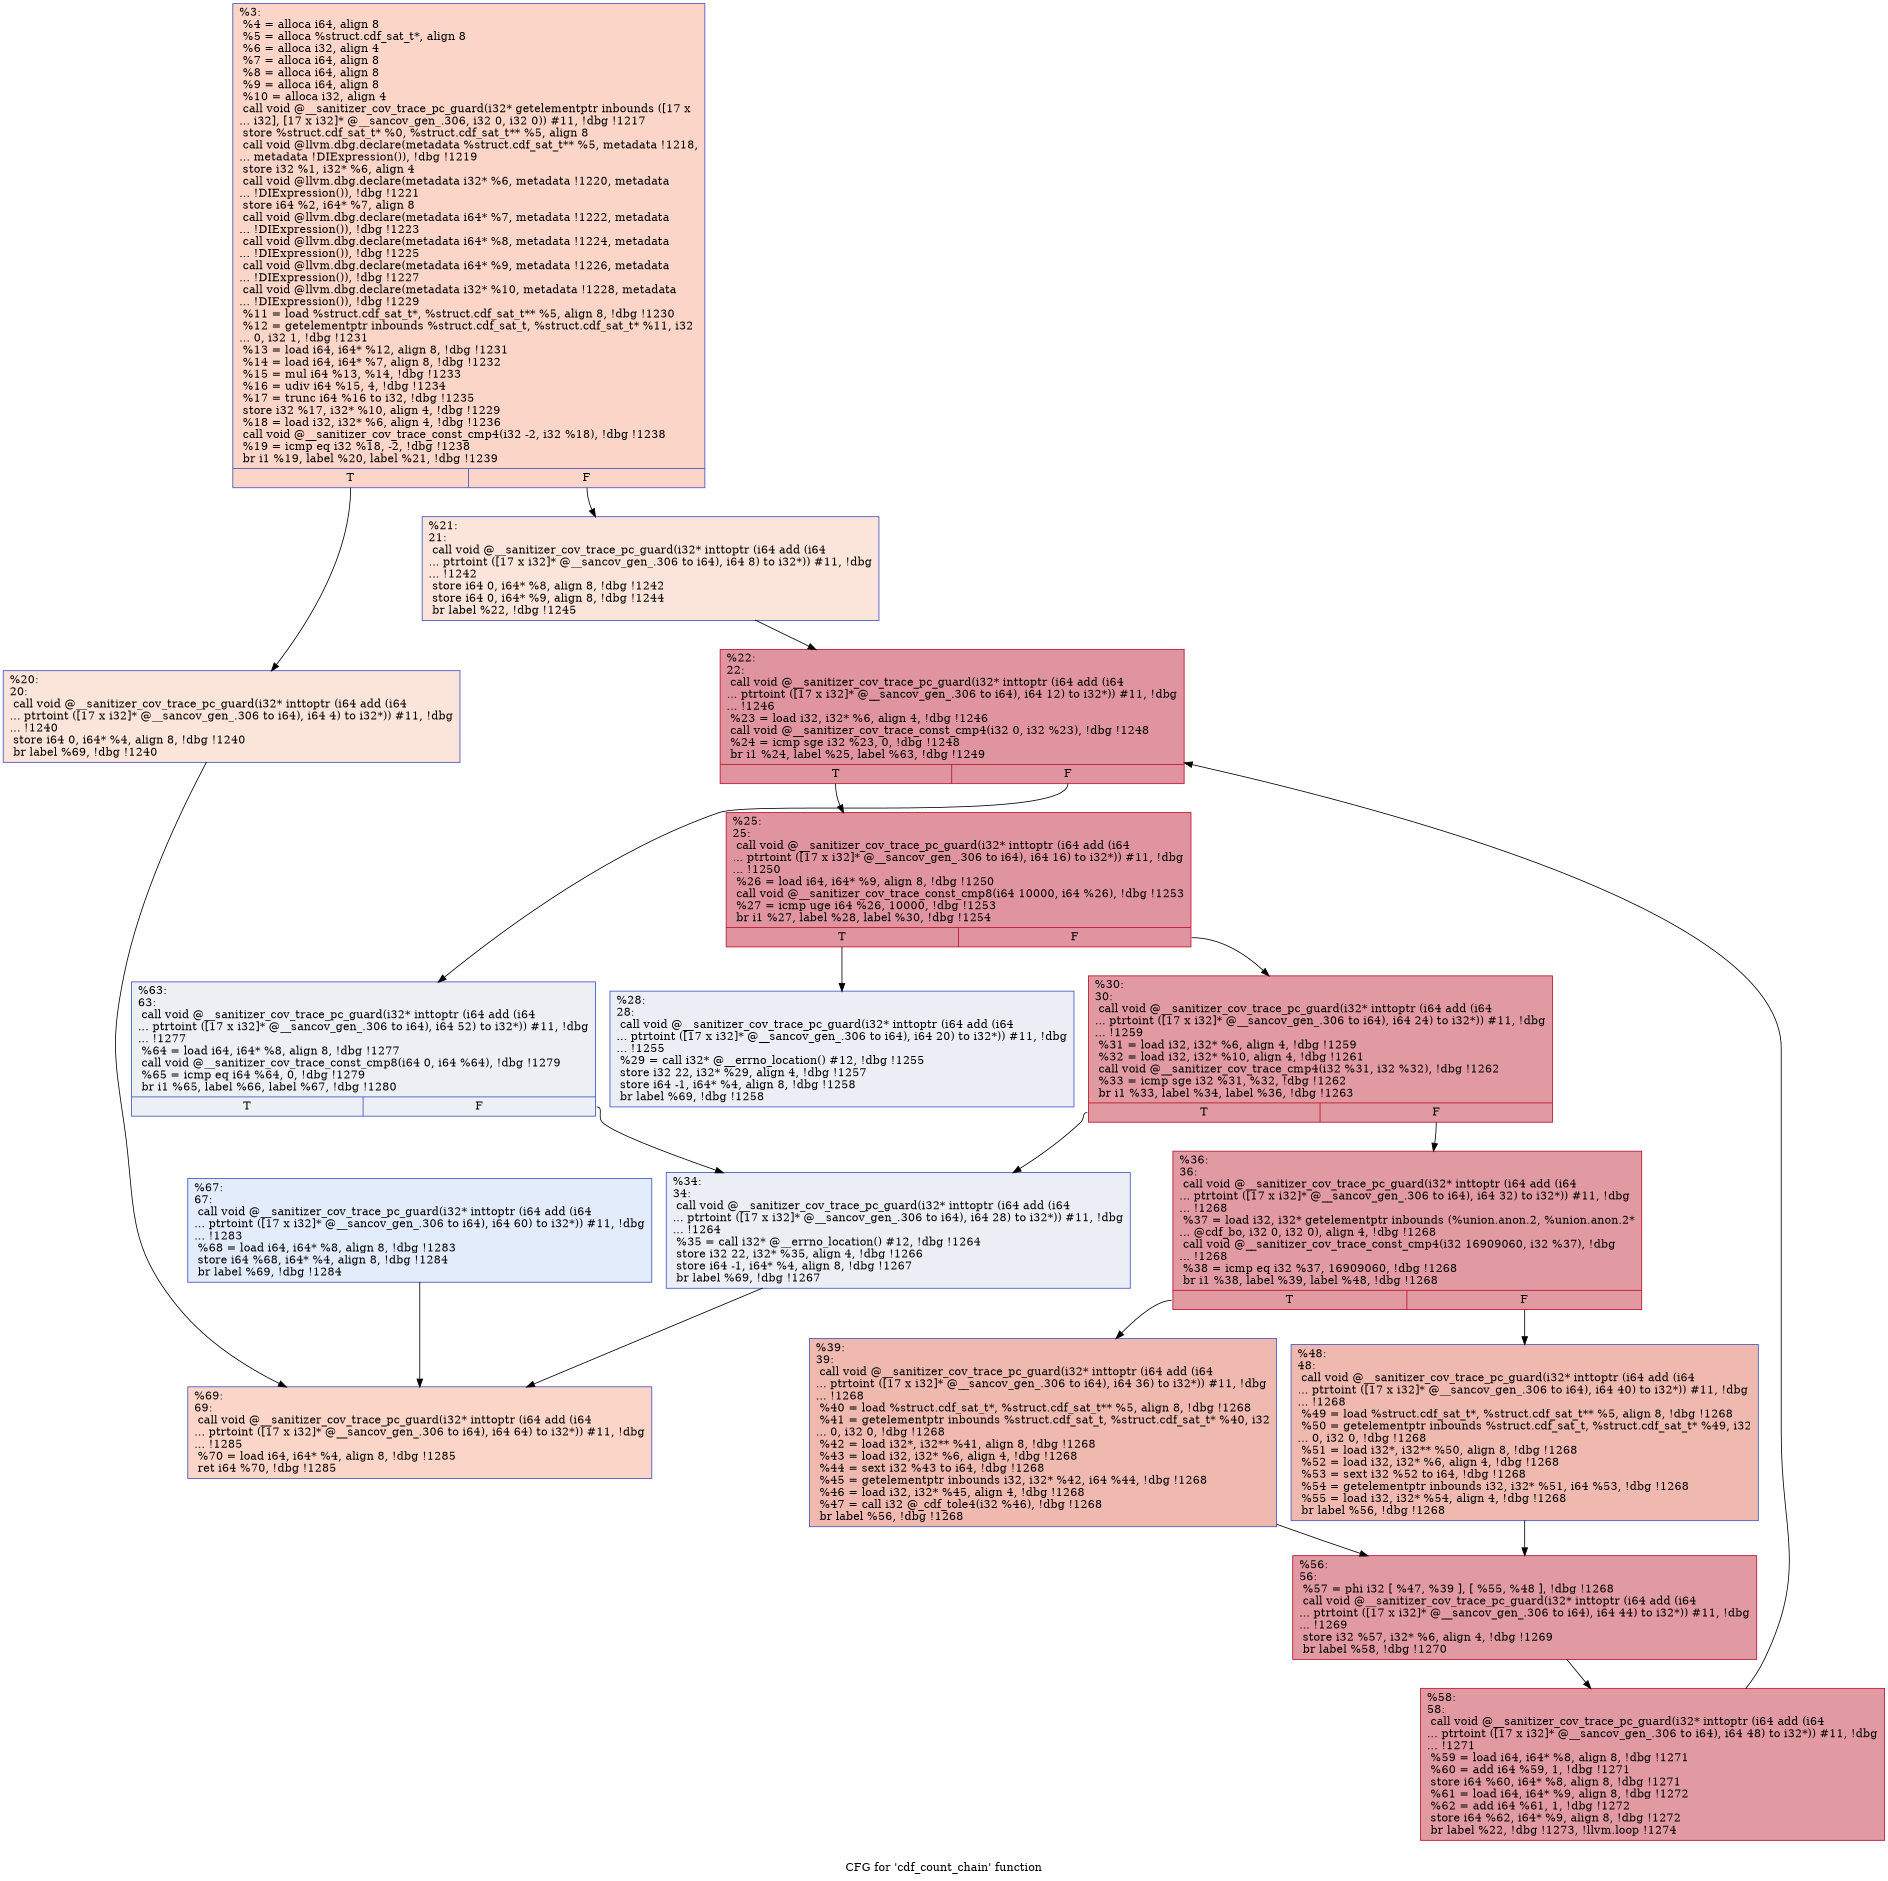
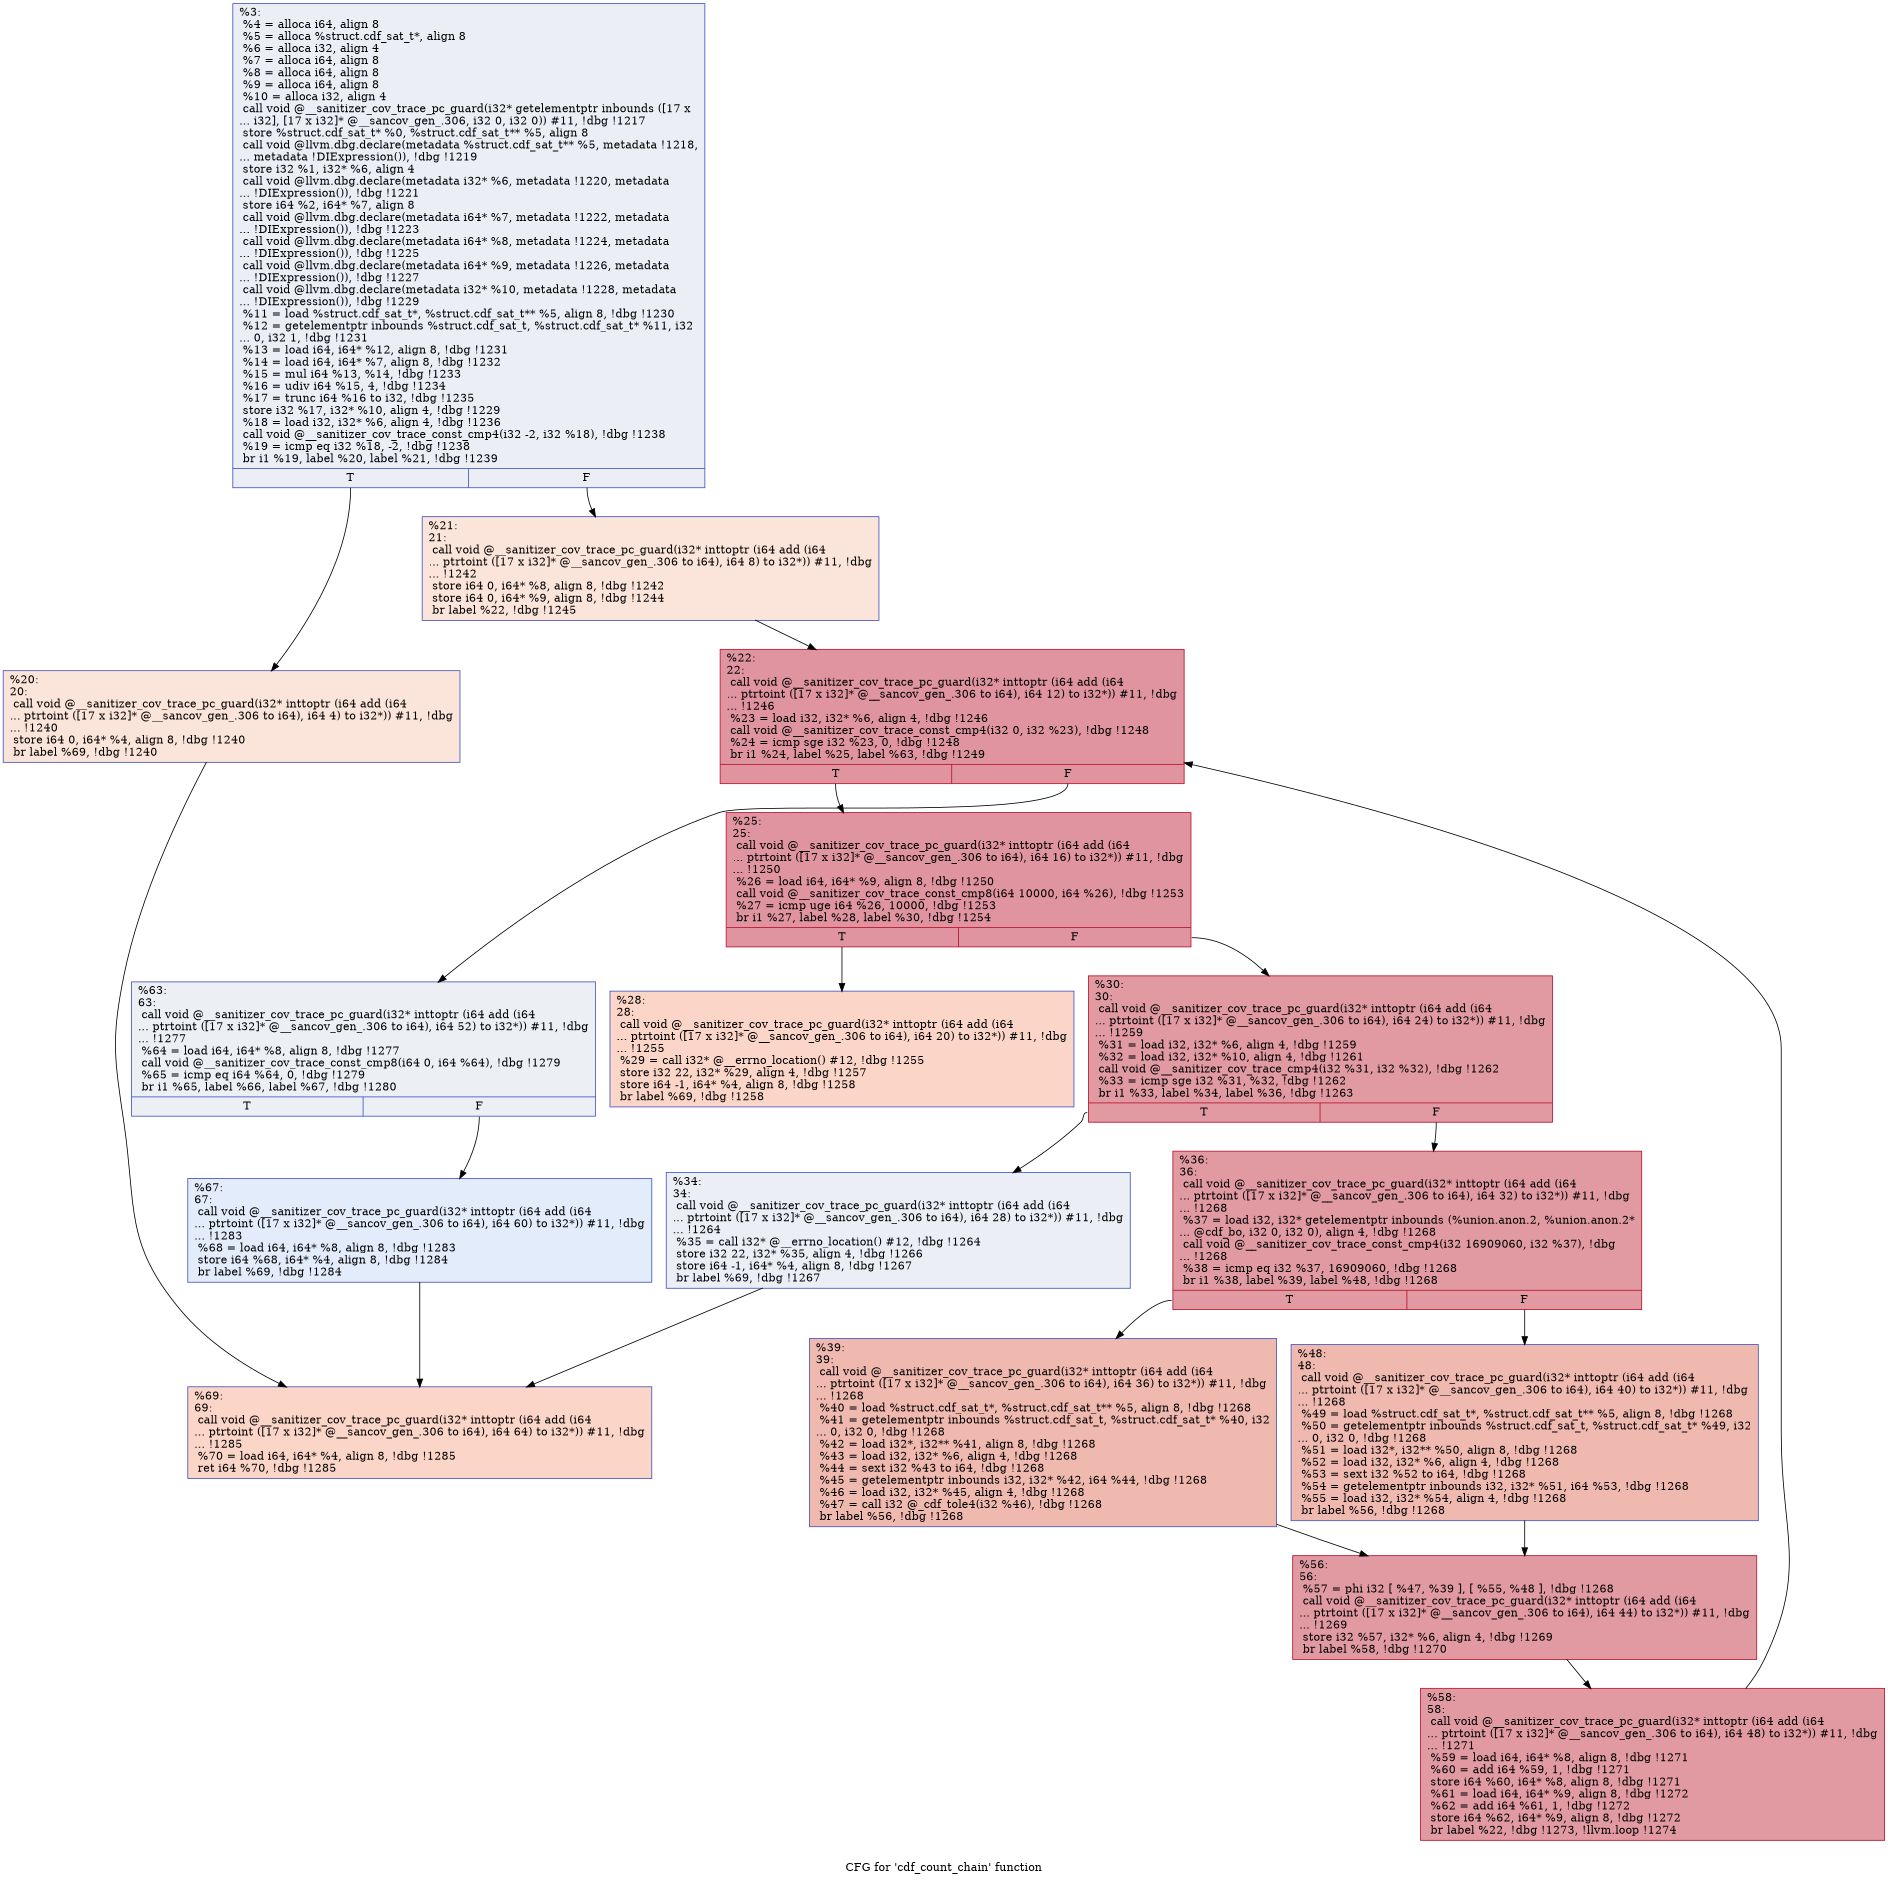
node "%3:": fillcolor #f5a08170 -> #d1dae970
node "%28:": fillcolor #d1dae970 -> #f5a08170
edge "%63:" -> "%34:": now "%63:" -> "%67:"
